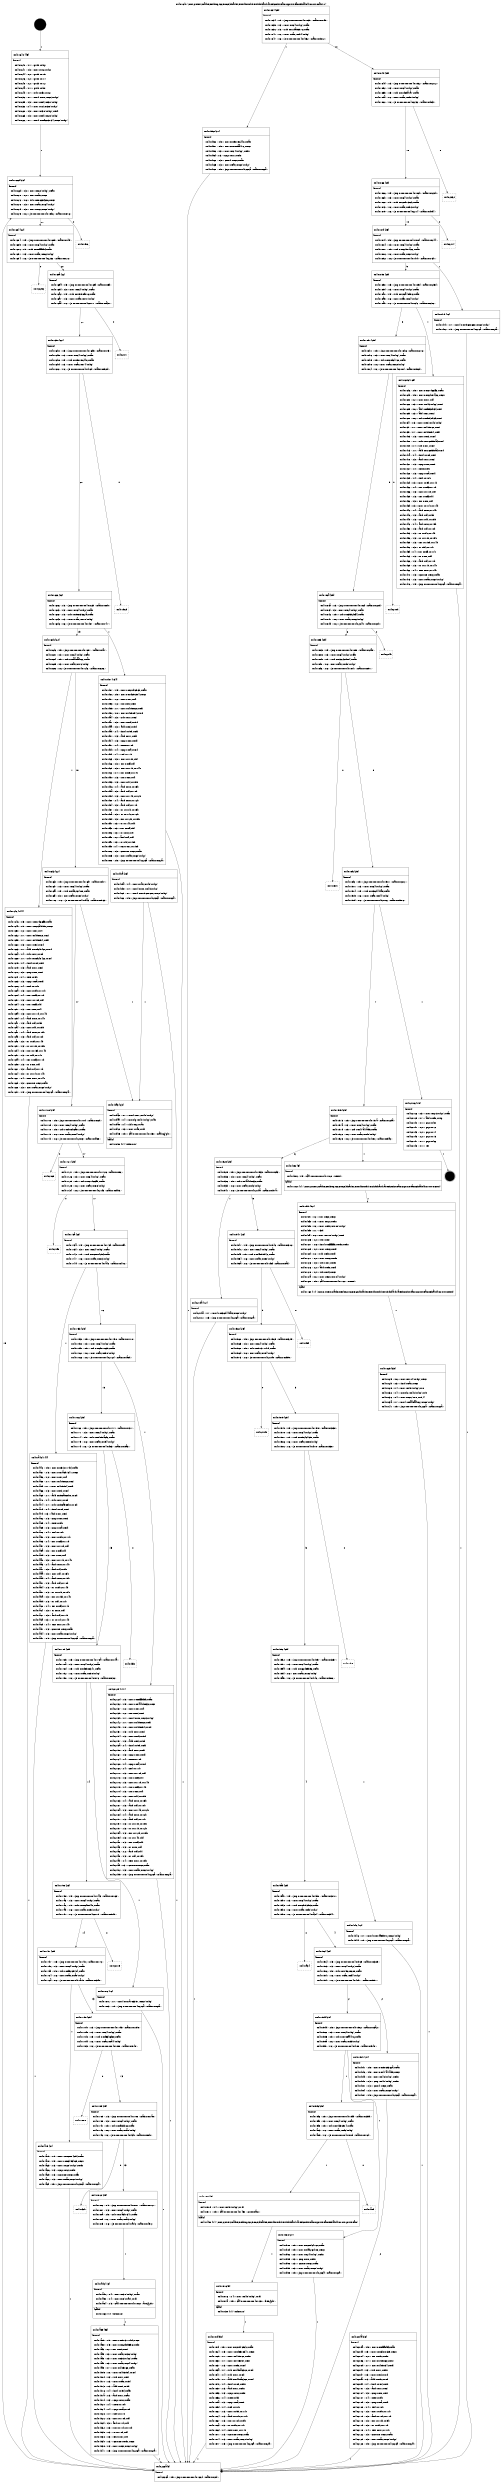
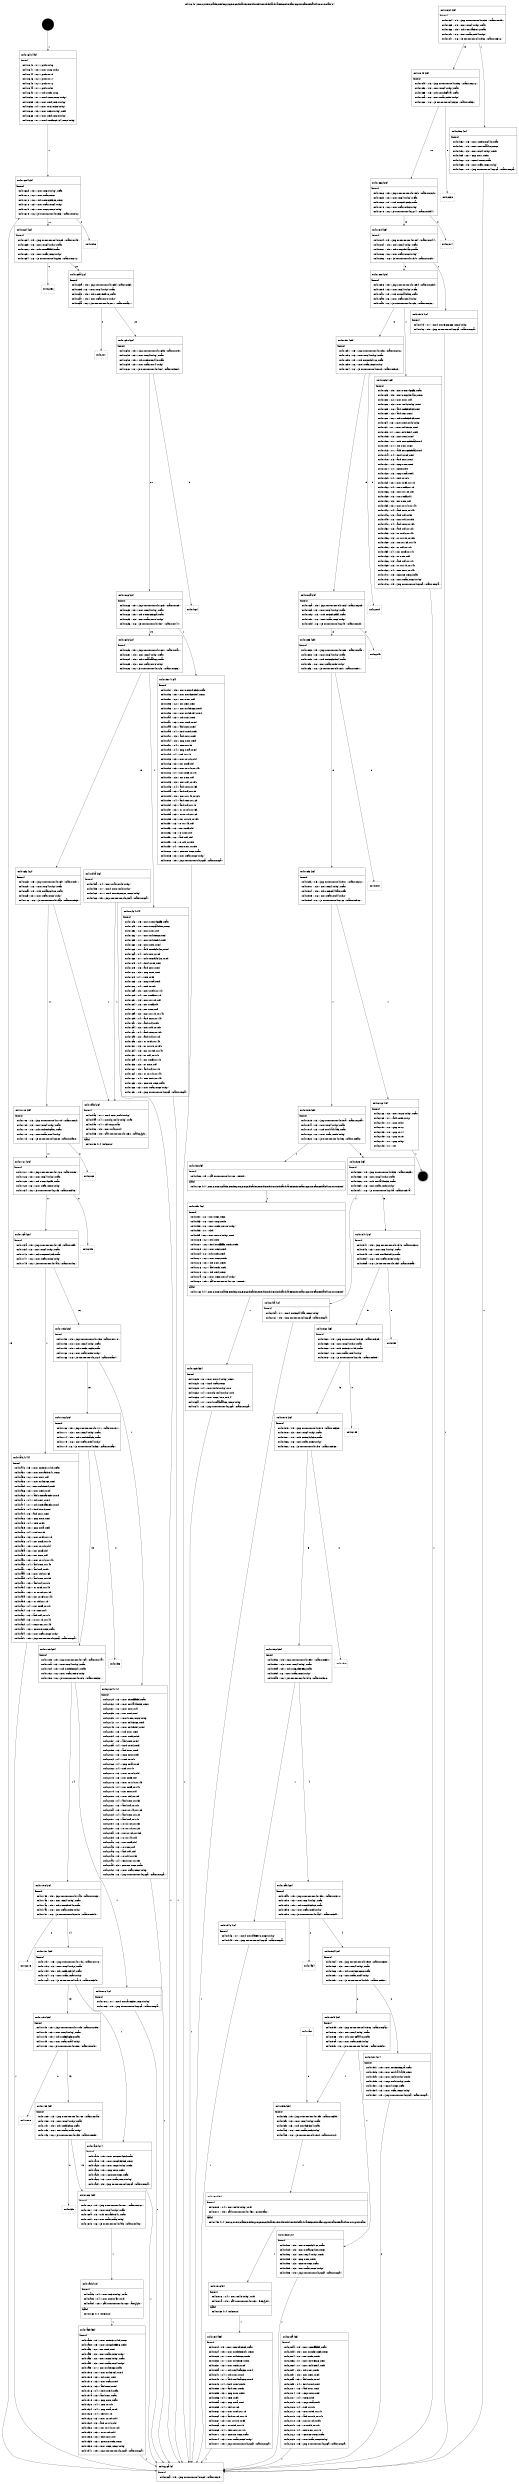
edge "0x4019f6 [25]" -> "0x401a0f": reversed
